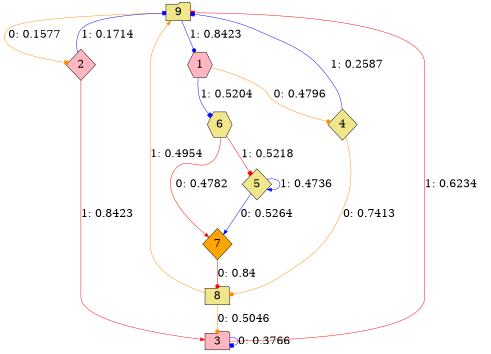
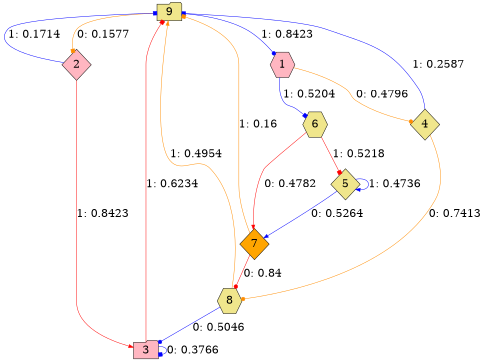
edge "7" -> "9": added, label "1: 0.16"
node "8": shape folder -> hexagon
edge "8" -> "3": color darkorange -> blue
